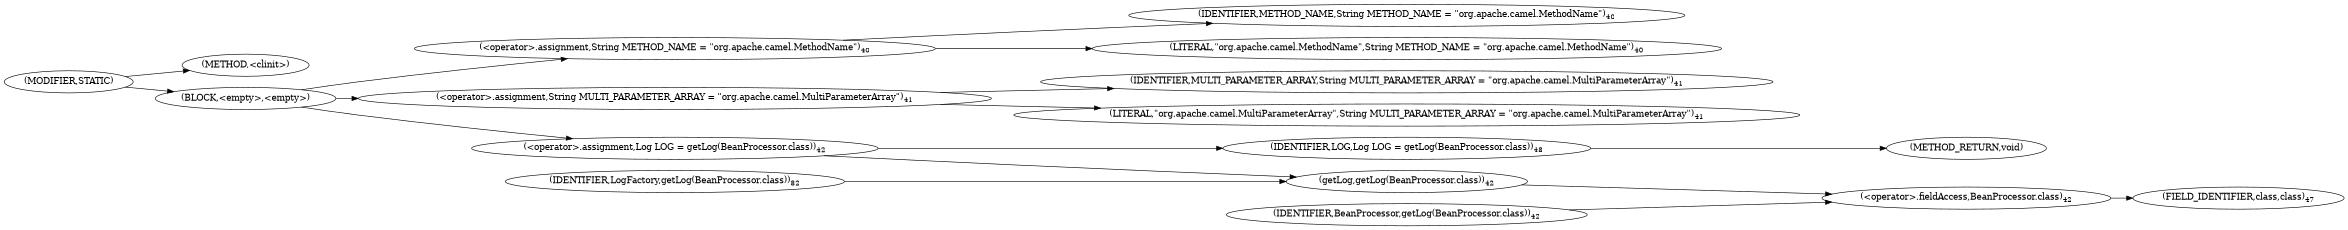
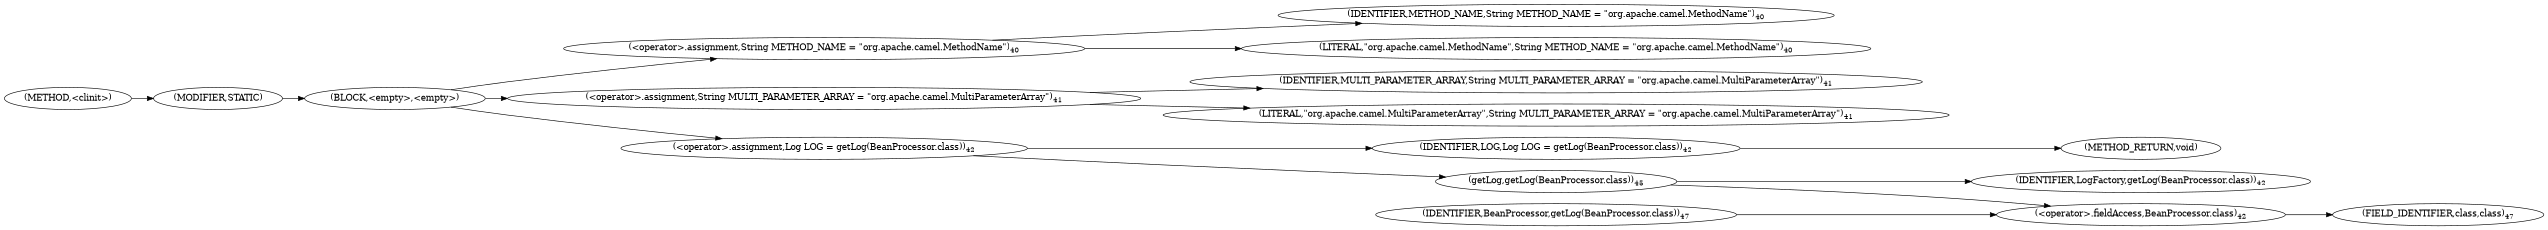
edge "(MODIFIER,STATIC)" -> "(METHOD,<clinit>)": reversed
node "(IDENTIFIER,LOG,Log LOG = getLog(BeanProcessor.class))": text "48" -> "42"
node "(IDENTIFIER,LogFactory,getLog(BeanProcessor.class))": text "82" -> "42"
node "(getLog,getLog(BeanProcessor.class))": text "42" -> "45"
edge "(IDENTIFIER,LogFactory,getLog(BeanProcessor.class))" -> "(getLog,getLog(BeanProcessor.class))": reversed
node "(IDENTIFIER,BeanProcessor,getLog(BeanProcessor.class))": text "42" -> "47"
